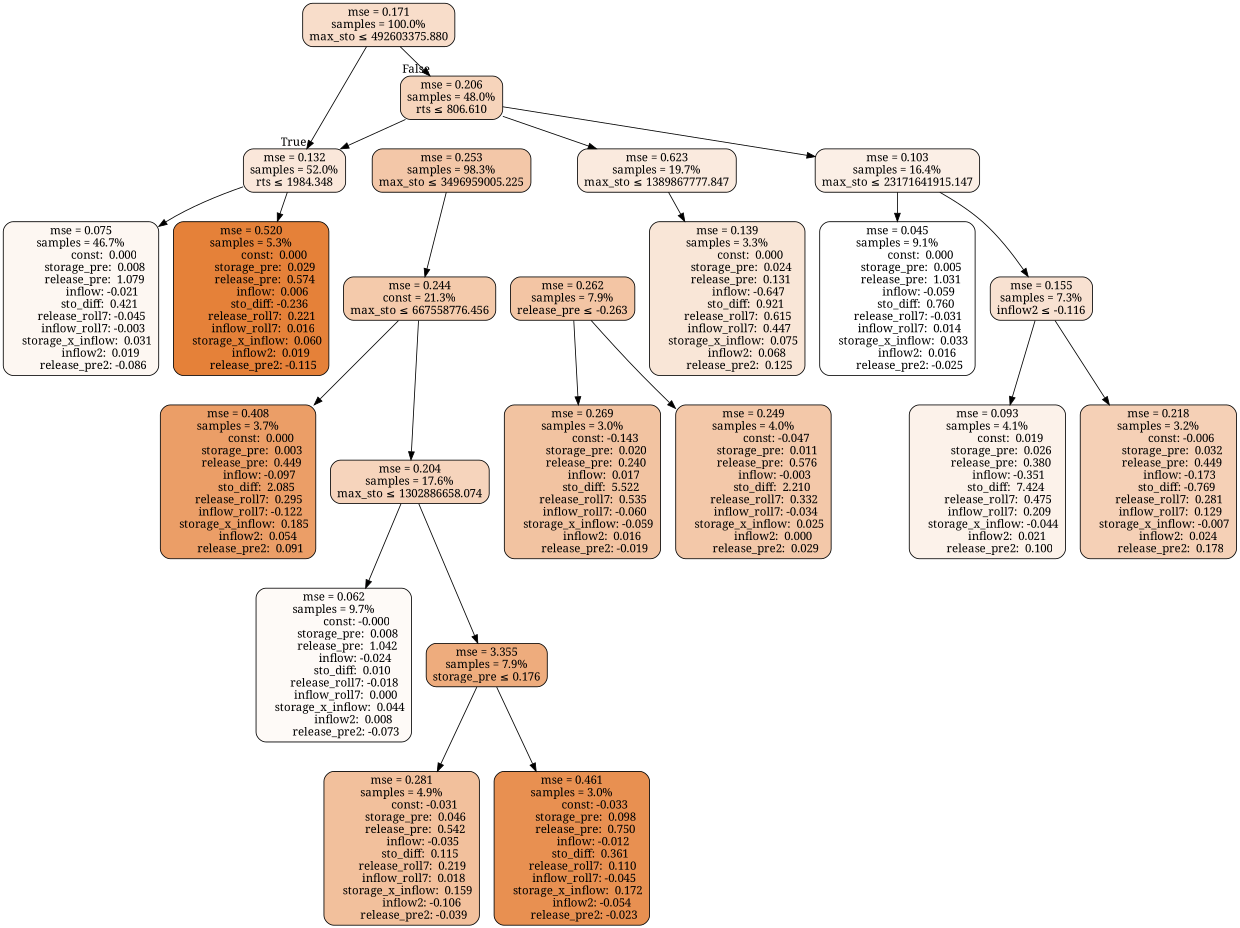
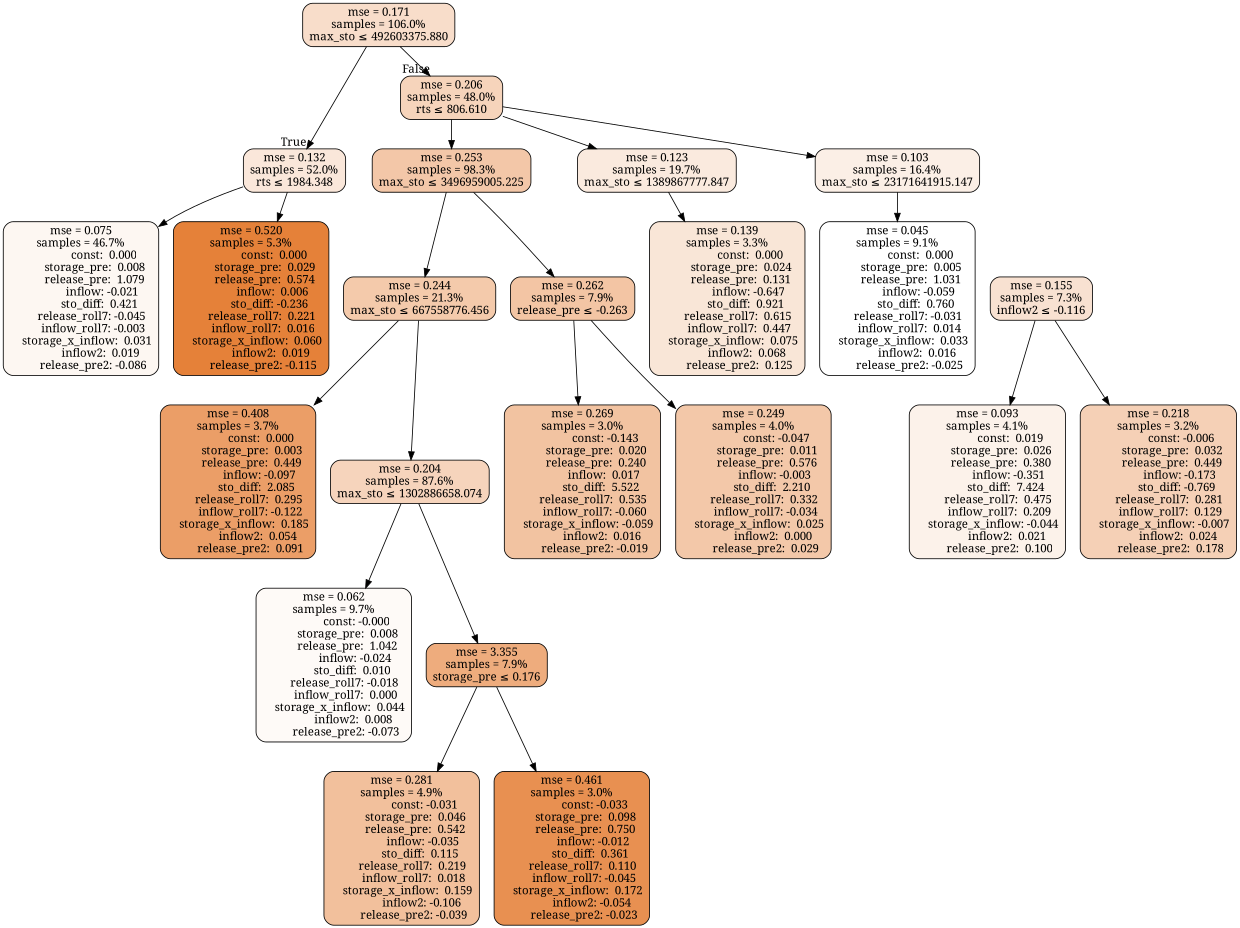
node "mse = 0.171 samples = 100.0% max_sto ≤ 492603375.880": label "mse = 0.171 samples = 100.0% max_sto ≤ 492603375.880" -> "mse = 0.171 samples = 106.0% max_sto ≤ 492603375.880"
edge "mse = 0.206 samples = 48.0% rts ≤ 806.610" -> "mse = 0.132 samples = 52.0% rts ≤ 1984.348": now "mse = 0.206 samples = 48.0% rts ≤ 806.610" -> "mse = 0.253 samples = 98.3% max_sto ≤ 3496959005.225"
node "mse = 0.623 samples = 19.7% max_sto ≤ 1389867777.847": label "mse = 0.623 samples = 19.7% max_sto ≤ 1389867777.847" -> "mse = 0.123 samples = 19.7% max_sto ≤ 1389867777.847"
edge "mse = 0.103 samples = 16.4% max_sto ≤ 23171641915.147" -> "mse = 0.155 samples = 7.3% inflow2 ≤ -0.116": removed
edge "mse = 0.253 samples = 98.3% max_sto ≤ 3496959005.225" -> "mse = 0.262 samples = 7.9% release_pre ≤ -0.263": added
node "mse = 0.244 const = 21.3% max_sto ≤ 667558776.456": label "mse = 0.244 const = 21.3% max_sto ≤ 667558776.456" -> "mse = 0.244 samples = 21.3% max_sto ≤ 667558776.456"
node "mse = 0.204 samples = 17.6% max_sto ≤ 1302886658.074": label "mse = 0.204 samples = 17.6% max_sto ≤ 1302886658.074" -> "mse = 0.204 samples = 87.6% max_sto ≤ 1302886658.074"
